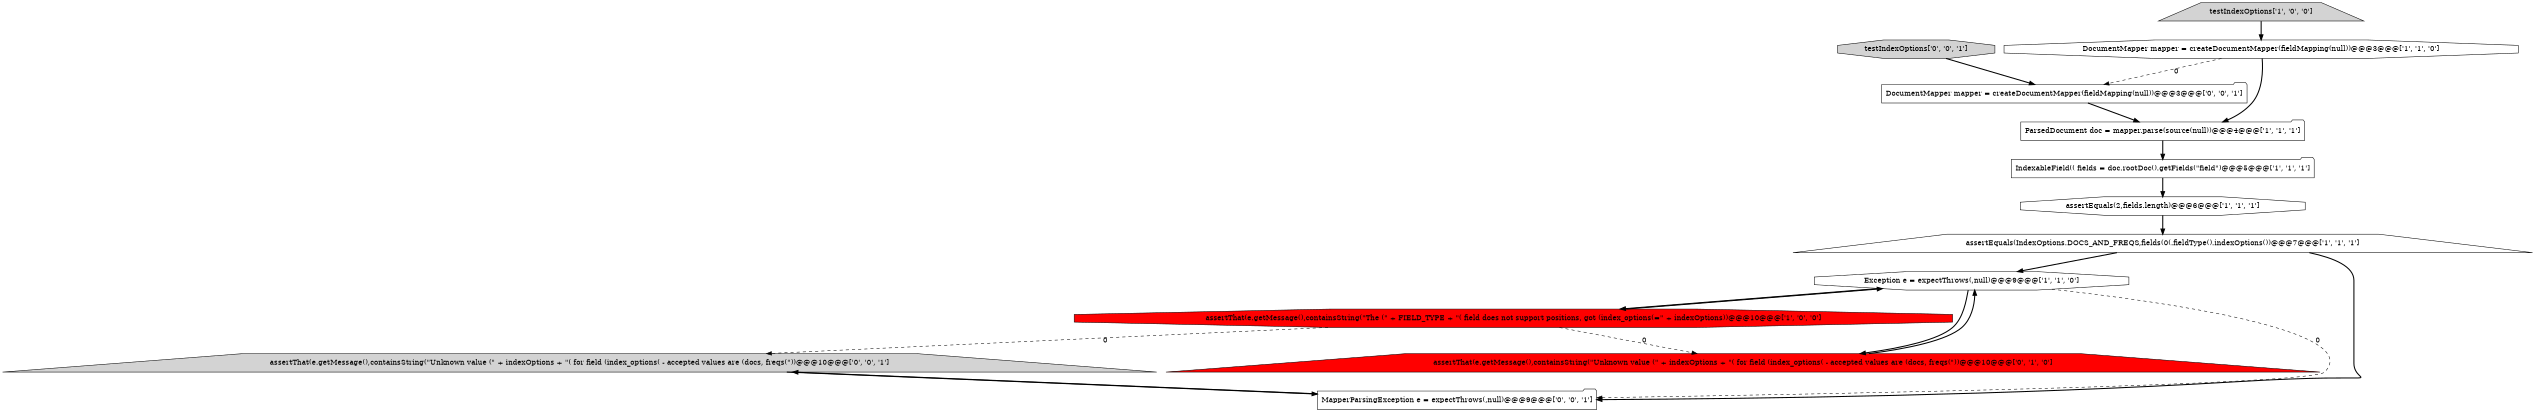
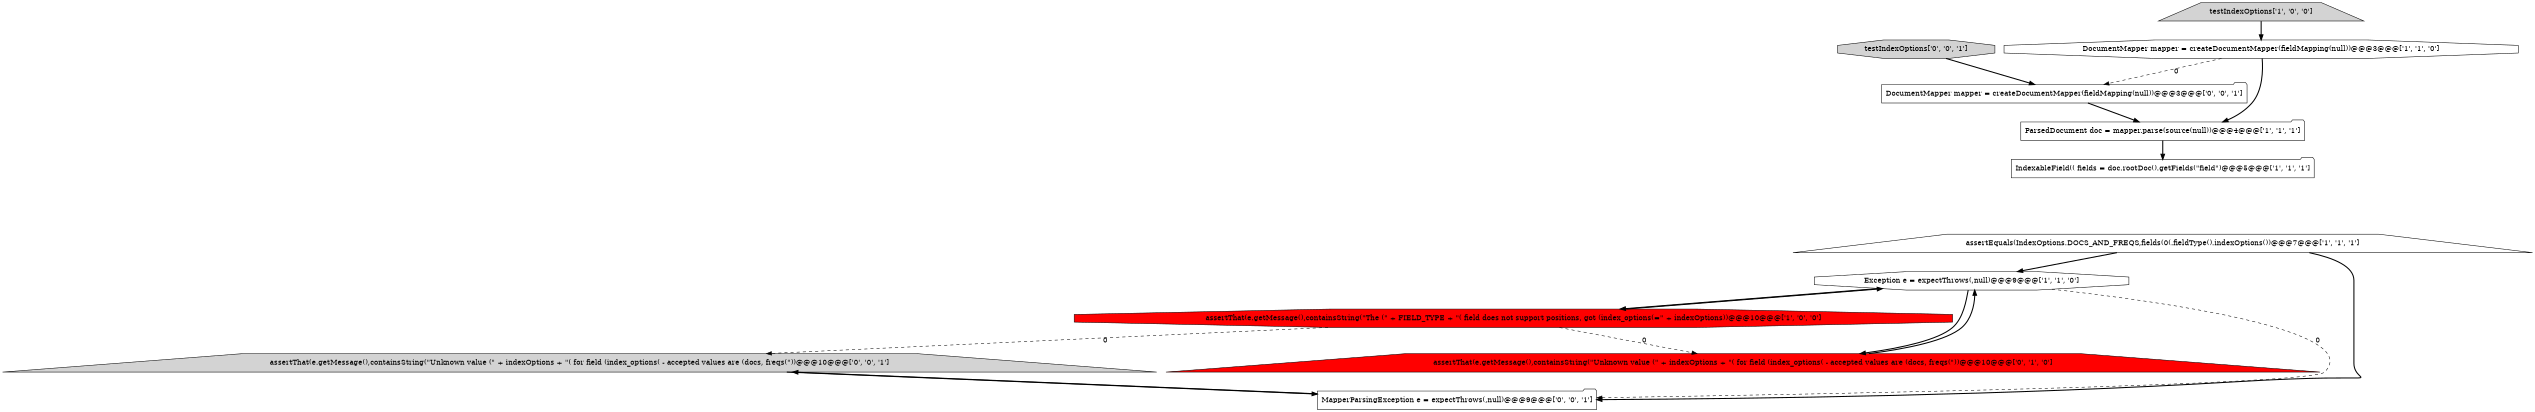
node "assertEquals(2,fields.length)@@@6@@@['1', '1', '1']": removed
